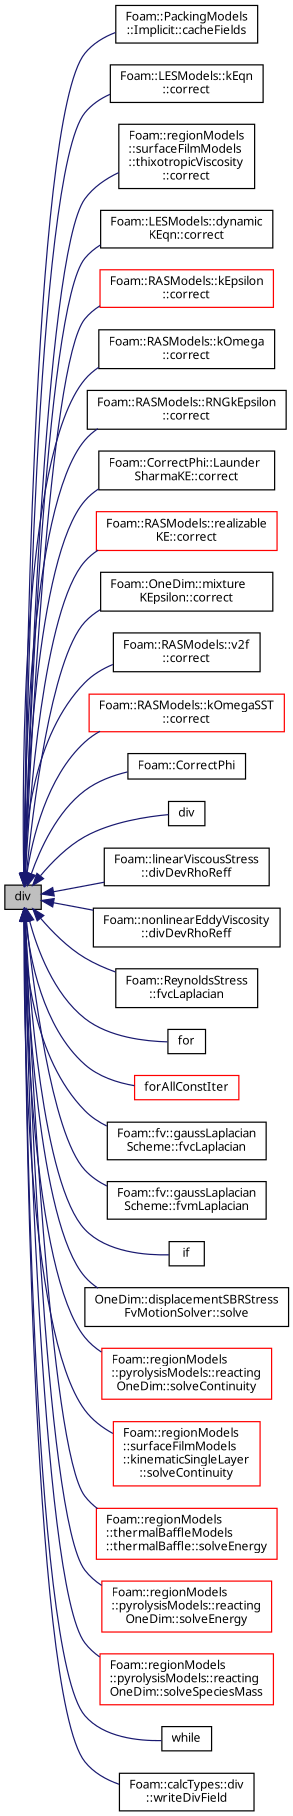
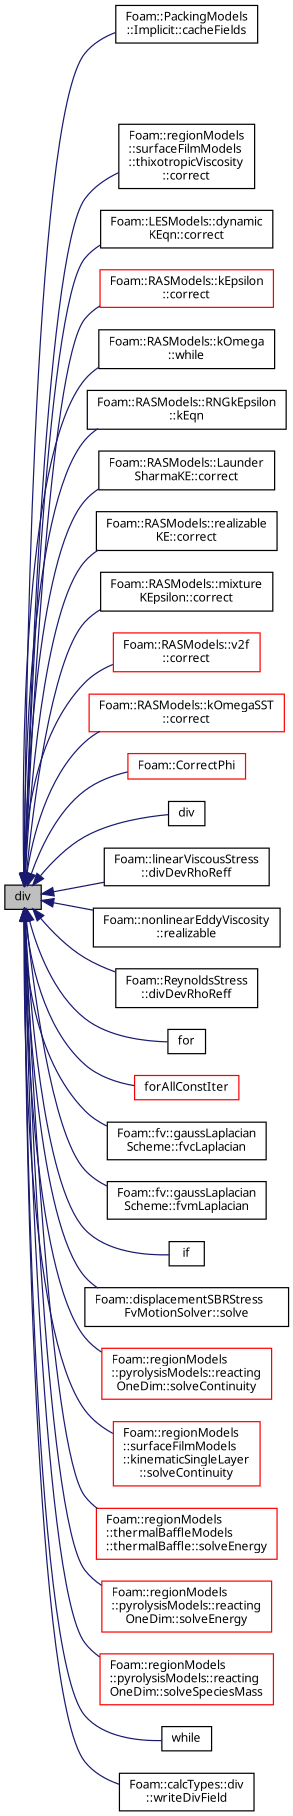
node "Foam::LESModels::kEqn ::correct": removed
node "Foam::RASModels::kOmega ::correct": label "Foam::RASModels::kOmega ::correct" -> "Foam::RASModels::kOmega ::while"
node "Foam::RASModels::RNGkEpsilon ::correct": label "Foam::RASModels::RNGkEpsilon ::correct" -> "Foam::RASModels::RNGkEpsilon ::kEqn"
node "Foam::CorrectPhi::Launder SharmaKE::correct": label "Foam::CorrectPhi::Launder SharmaKE::correct" -> "Foam::RASModels::Launder SharmaKE::correct"
node "Foam::RASModels::realizable KE::correct": color red -> black
node "Foam::OneDim::mixture KEpsilon::correct": label "Foam::OneDim::mixture KEpsilon::correct" -> "Foam::RASModels::mixture KEpsilon::correct"
node "Foam::RASModels::v2f ::correct": color black -> red
node "Foam::CorrectPhi": color black -> red
node "Foam::nonlinearEddyViscosity ::divDevRhoReff": label "Foam::nonlinearEddyViscosity ::divDevRhoReff" -> "Foam::nonlinearEddyViscosity ::realizable"
node "Foam::ReynoldsStress ::fvcLaplacian": label "Foam::ReynoldsStress ::fvcLaplacian" -> "Foam::ReynoldsStress ::divDevRhoReff"
node "OneDim::displacementSBRStress FvMotionSolver::solve": label "OneDim::displacementSBRStress FvMotionSolver::solve" -> "Foam::displacementSBRStress FvMotionSolver::solve"
